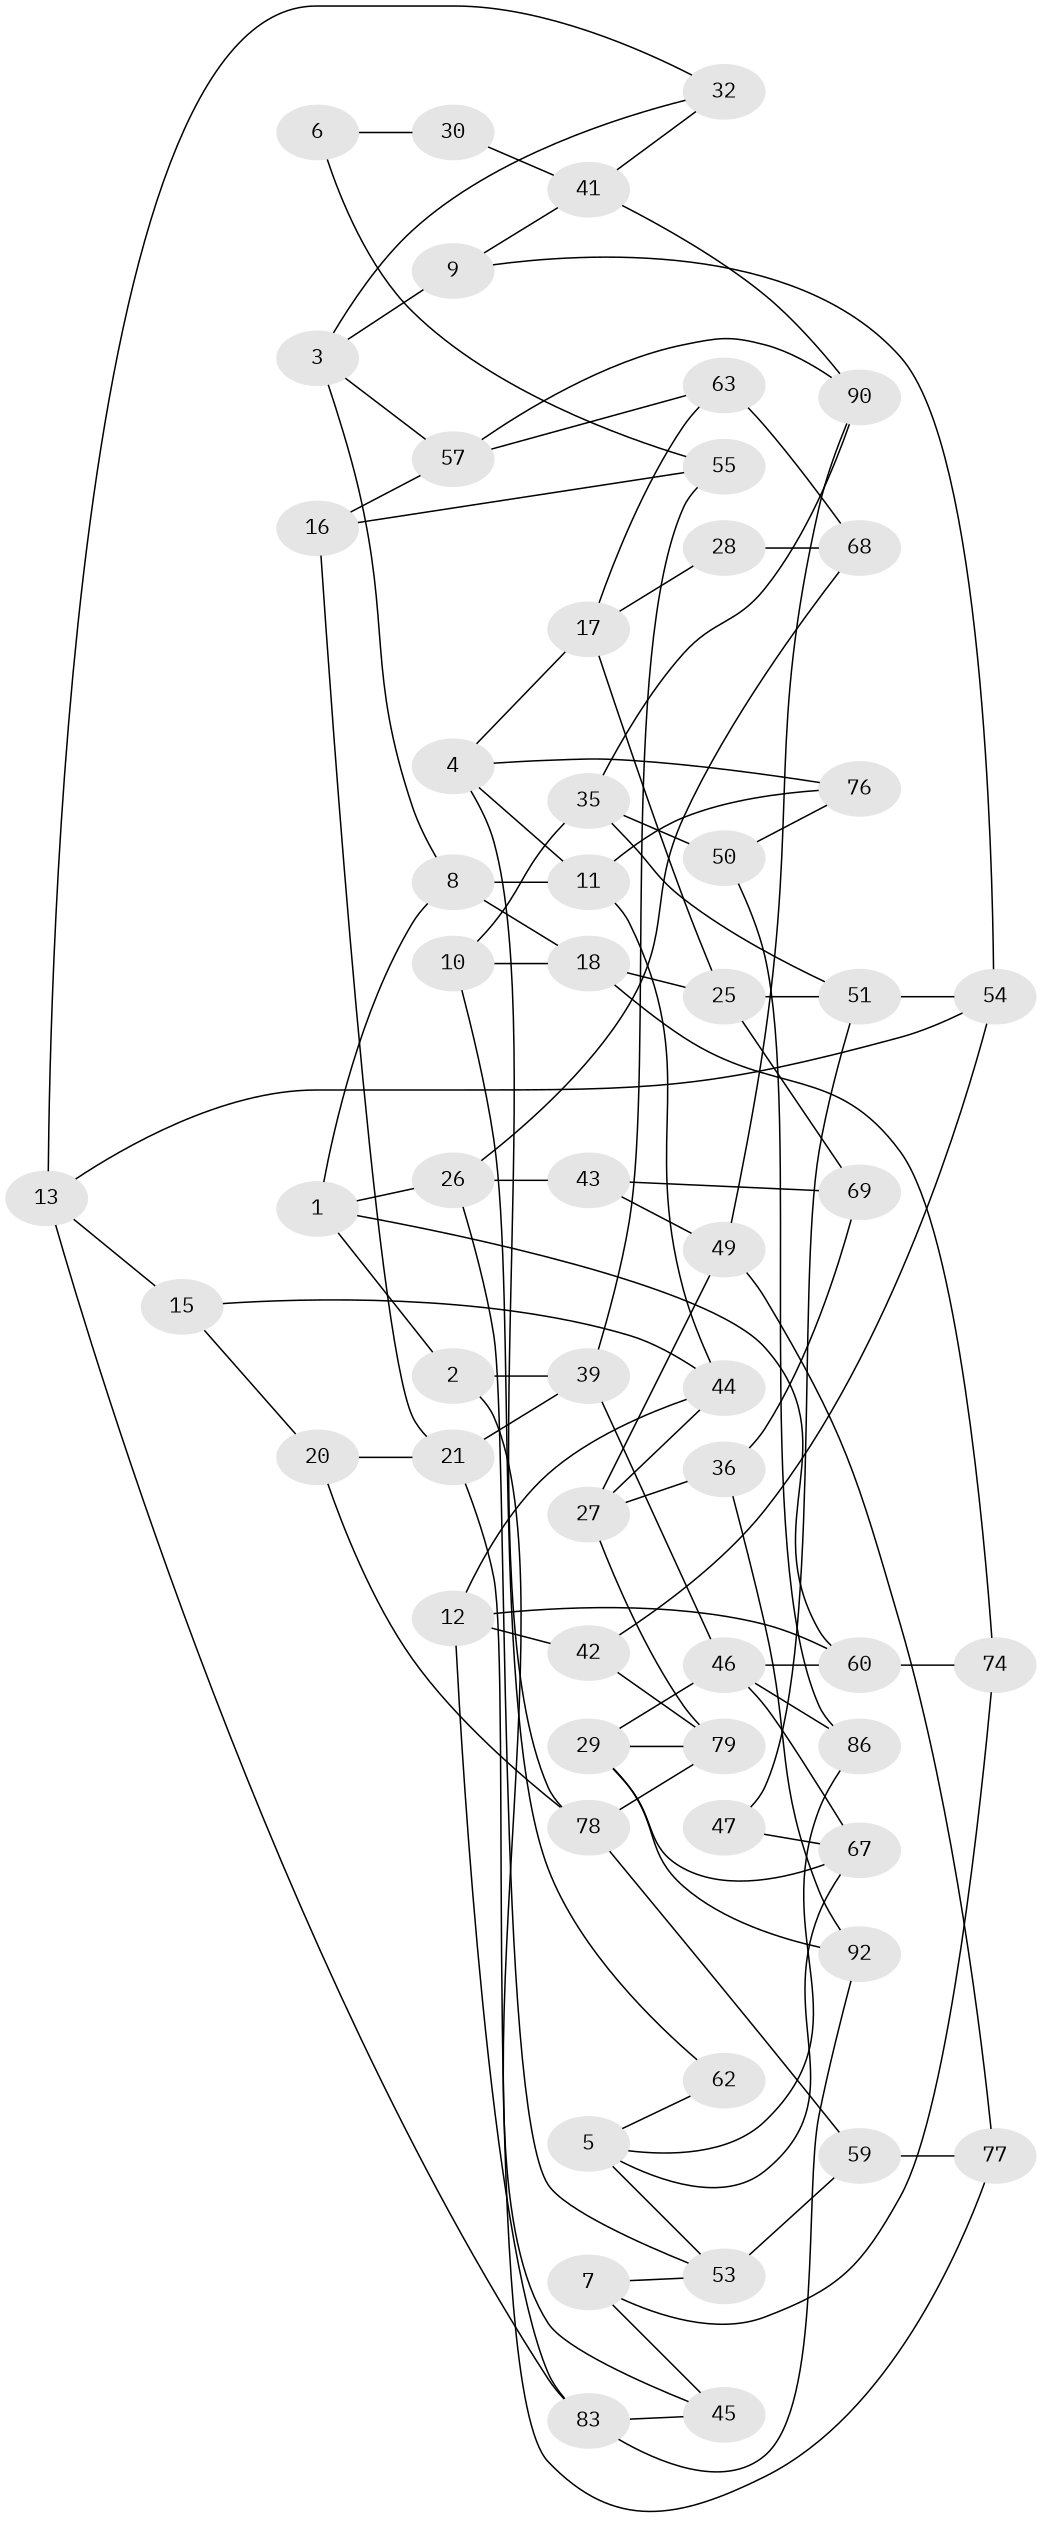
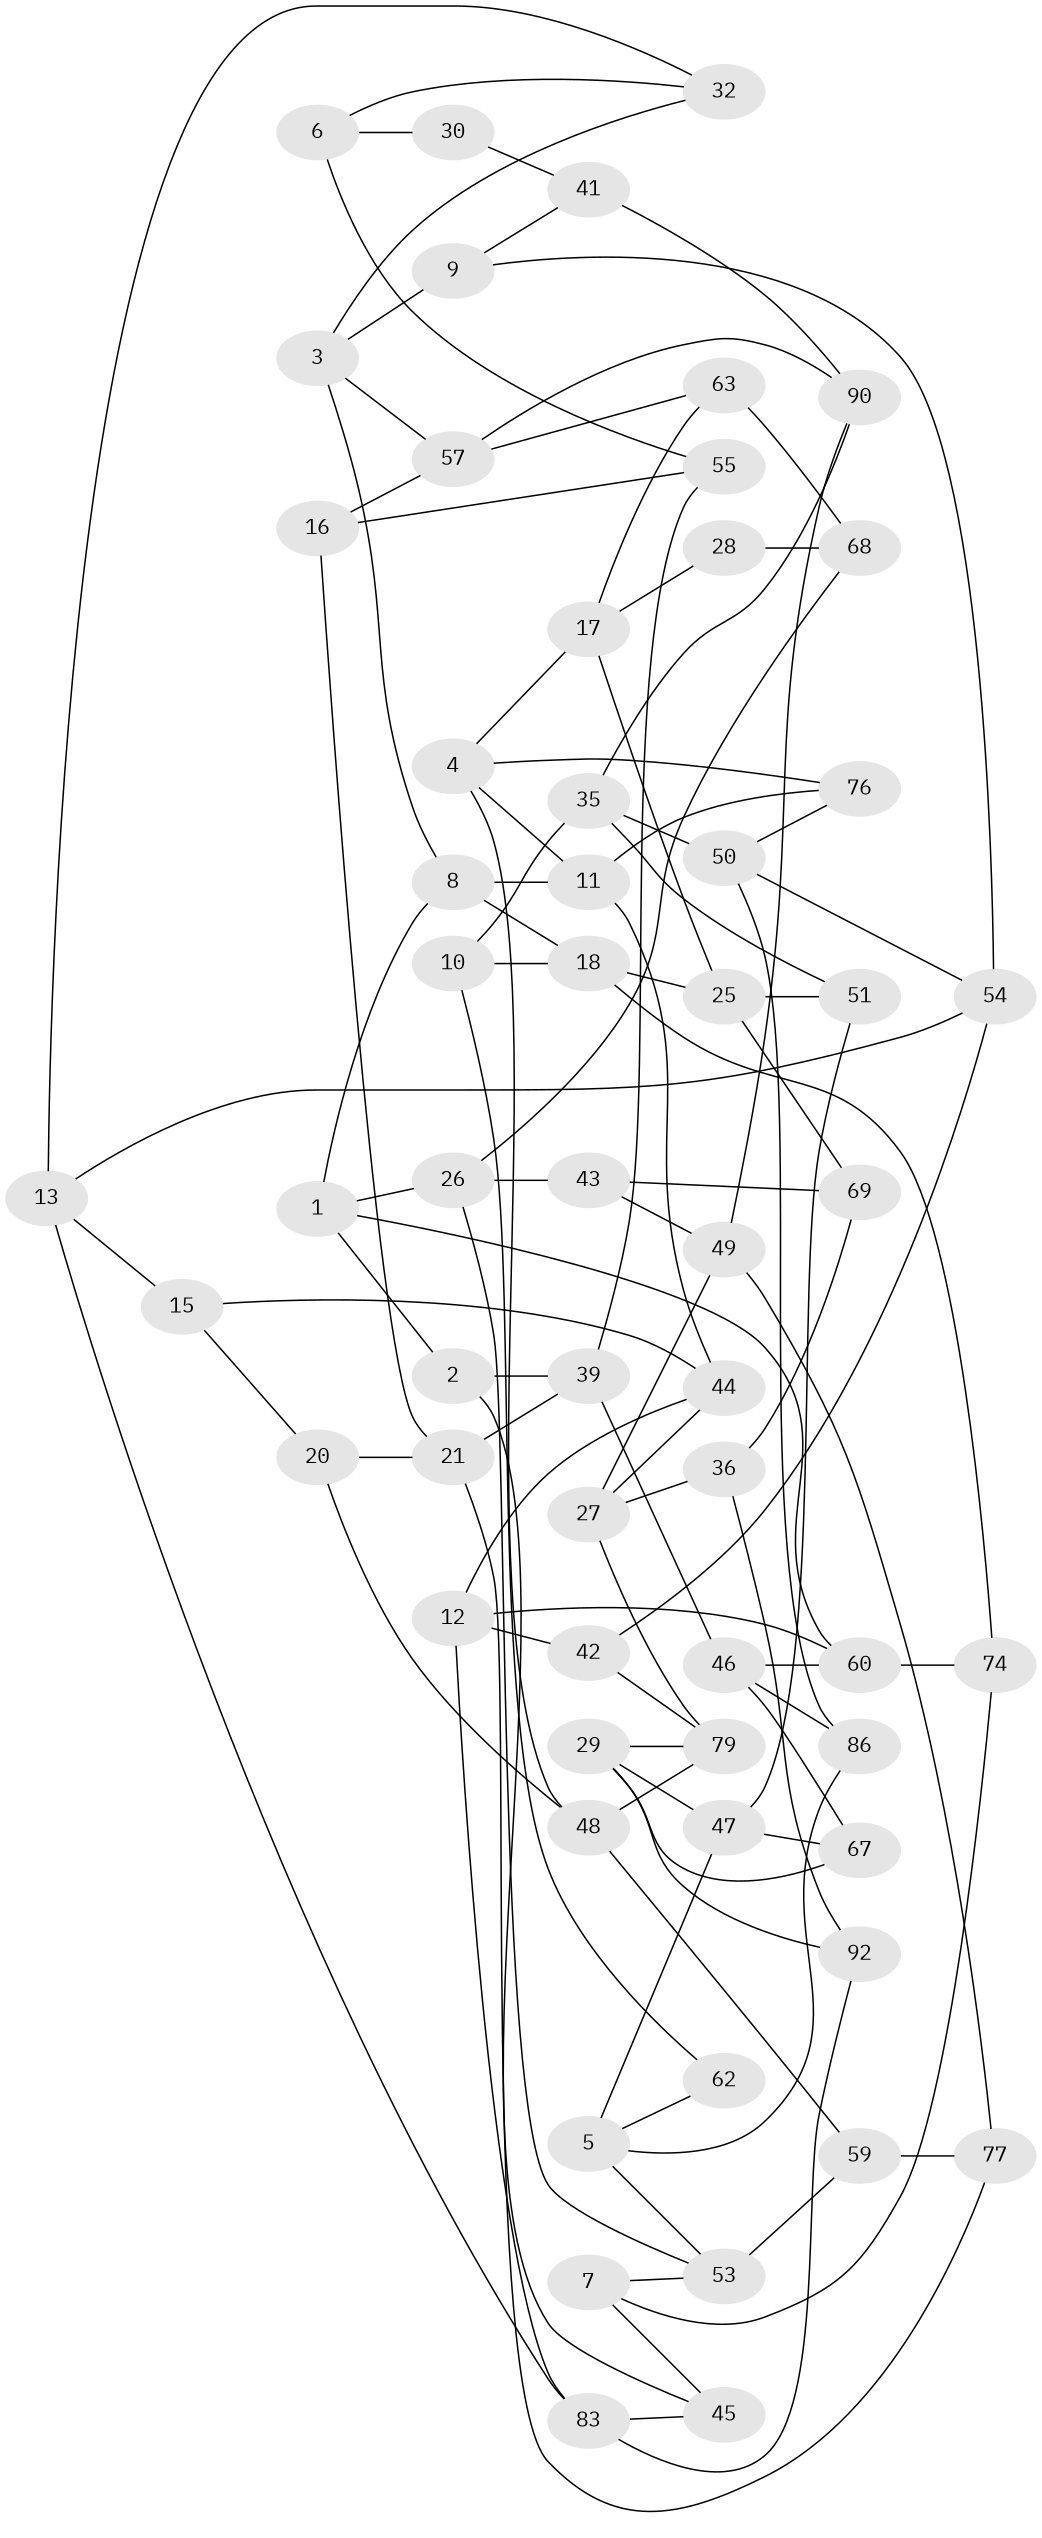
edge "32" -- "41": now "32" -- "6"
edge "51" -- "54": now "50" -- "54"
edge "46" -- "29": now "47" -- "29"
node "78": label "78" -> "48"
edge "67" -- "5": now "47" -- "5"
